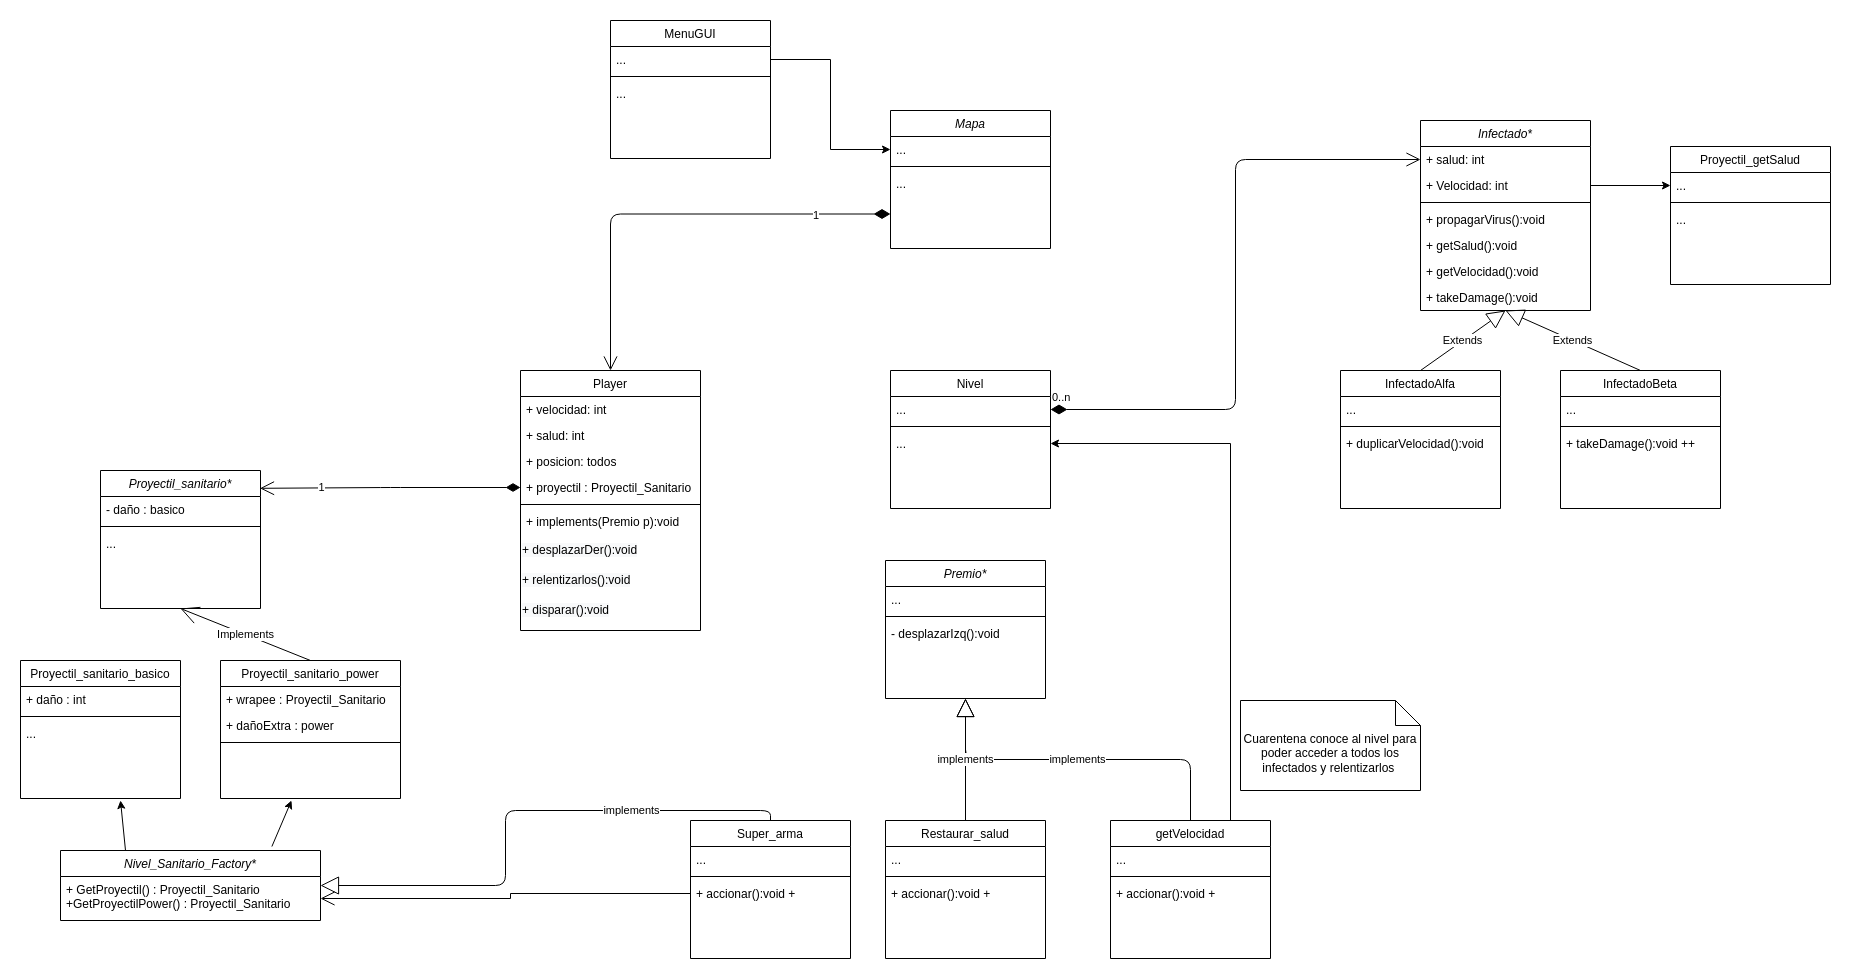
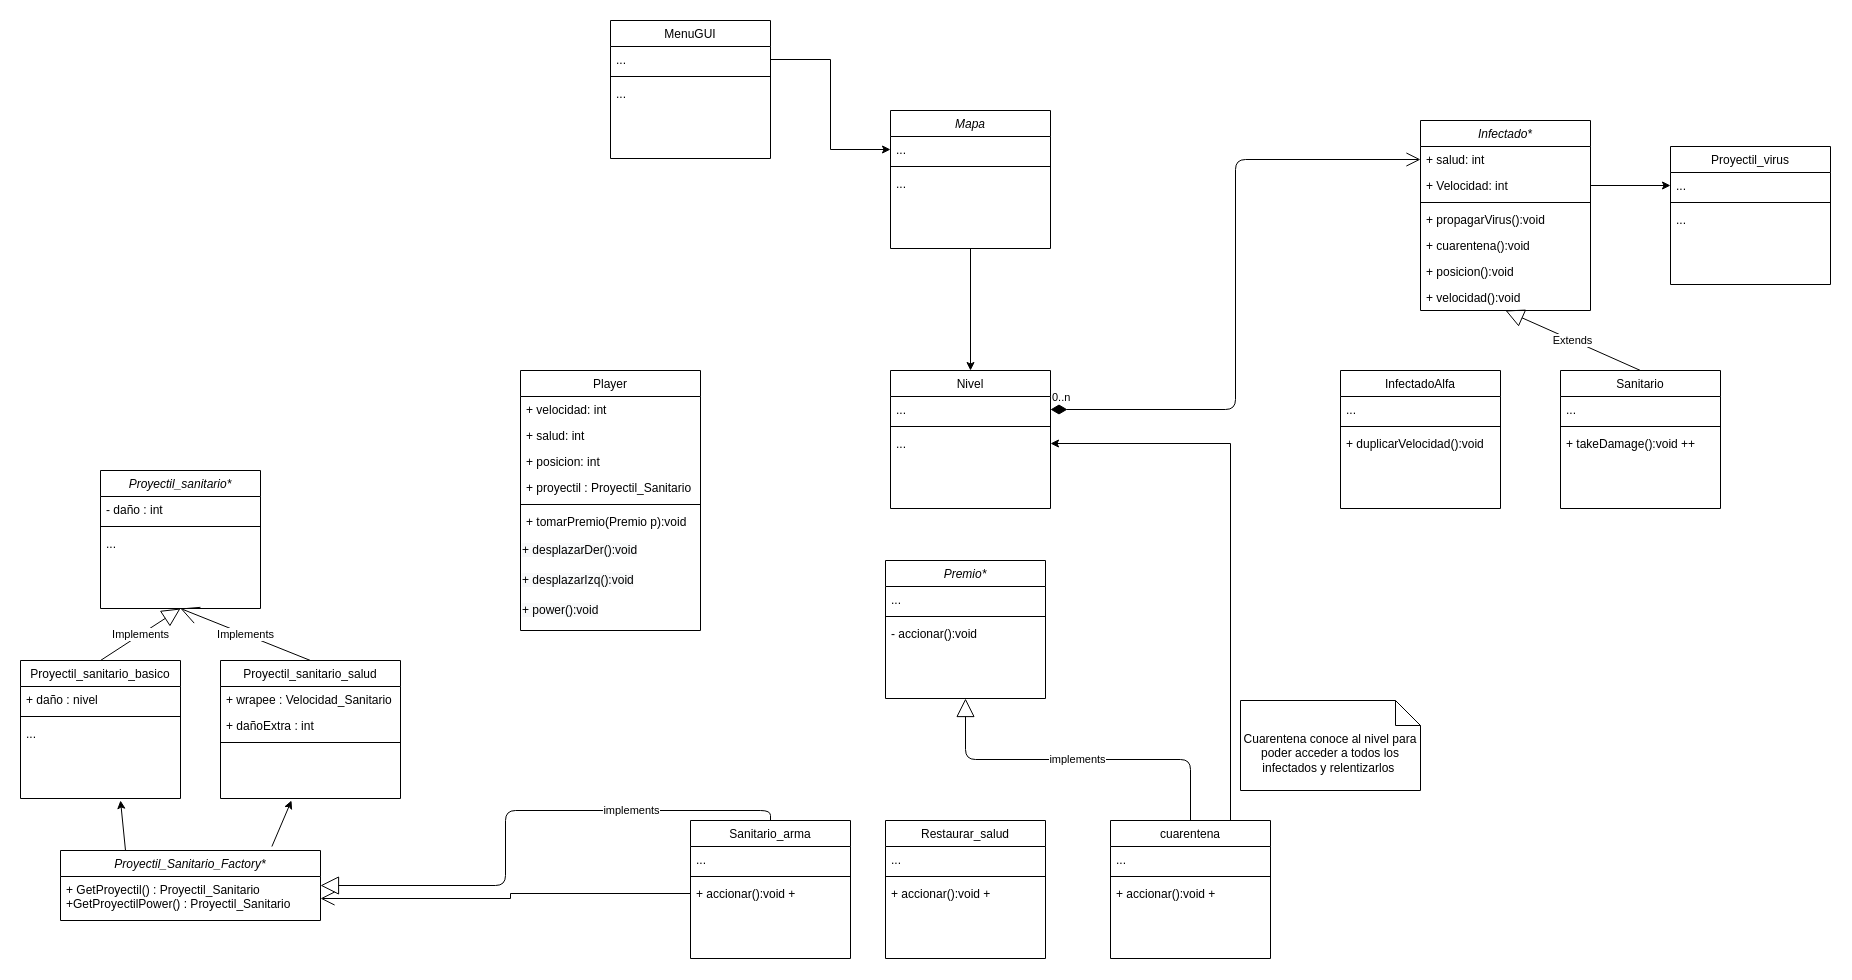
node "Proyectil_getSalud": label "Proyectil_getSalud" -> "Proyectil_virus"
edge "Mapa" -- "Player": removed, label "1"
node "+ getSalud():void": label "+ getSalud():void" -> "+ cuarentena():void"
node "+ getVelocidad():void": label "+ getVelocidad():void" -> "+ posicion():void"
node "+ takeDamage():void": label "+ takeDamage():void" -> "+ velocidad():void"
edge "Mapa" -> "Nivel": added
edge "InfectadoAlfa" -> "Infectado*": removed, label "Extends"
node "InfectadoBeta": label "InfectadoBeta" -> "Sanitario"
node "+ posicion: todos": label "+ posicion: todos" -> "+ posicion: int"
edge "+ proyectil : Proyectil_Sanitario" -- "Proyectil_sanitario*": removed, label "1"
node "- daño : basico": label "- daño : basico" -> "- daño : int"
node "+ implements(Premio p):void": label "+ implements(Premio p):void" -> "+ tomarPremio(Premio p):void"
node "+ relentizarlos():void": label "+ relentizarlos():void" -> "+ desplazarIzq():void"
node "+ disparar():void": label "+ disparar():void" -> "+ power():void"
node "- desplazarIzq():void": label "- desplazarIzq():void" -> "- accionar():void"
edge "Proyectil_sanitario_basico" -> "Proyectil_sanitario*": added, label "Implements"
node "Proyectil_sanitario_power": label "Proyectil_sanitario_power" -> "Proyectil_sanitario_salud"
node "+ daño : int": label "+ daño : int" -> "+ daño : nivel"
node "+ wrapee : Proyectil_Sanitario": label "+ wrapee : Proyectil_Sanitario" -> "+ wrapee : Velocidad_Sanitario"
node "+ dañoExtra : power": label "+ dañoExtra : power" -> "+ dañoExtra : int"
edge "Restaurar_salud" -> "Premio*": removed, label "implements"
node "Super_arma": label "Super_arma" -> "Sanitario_arma"
node "getVelocidad": label "getVelocidad" -> "cuarentena"
node "Nivel_Sanitario_Factory*": label "Nivel_Sanitario_Factory*" -> "Proyectil_Sanitario_Factory*"
